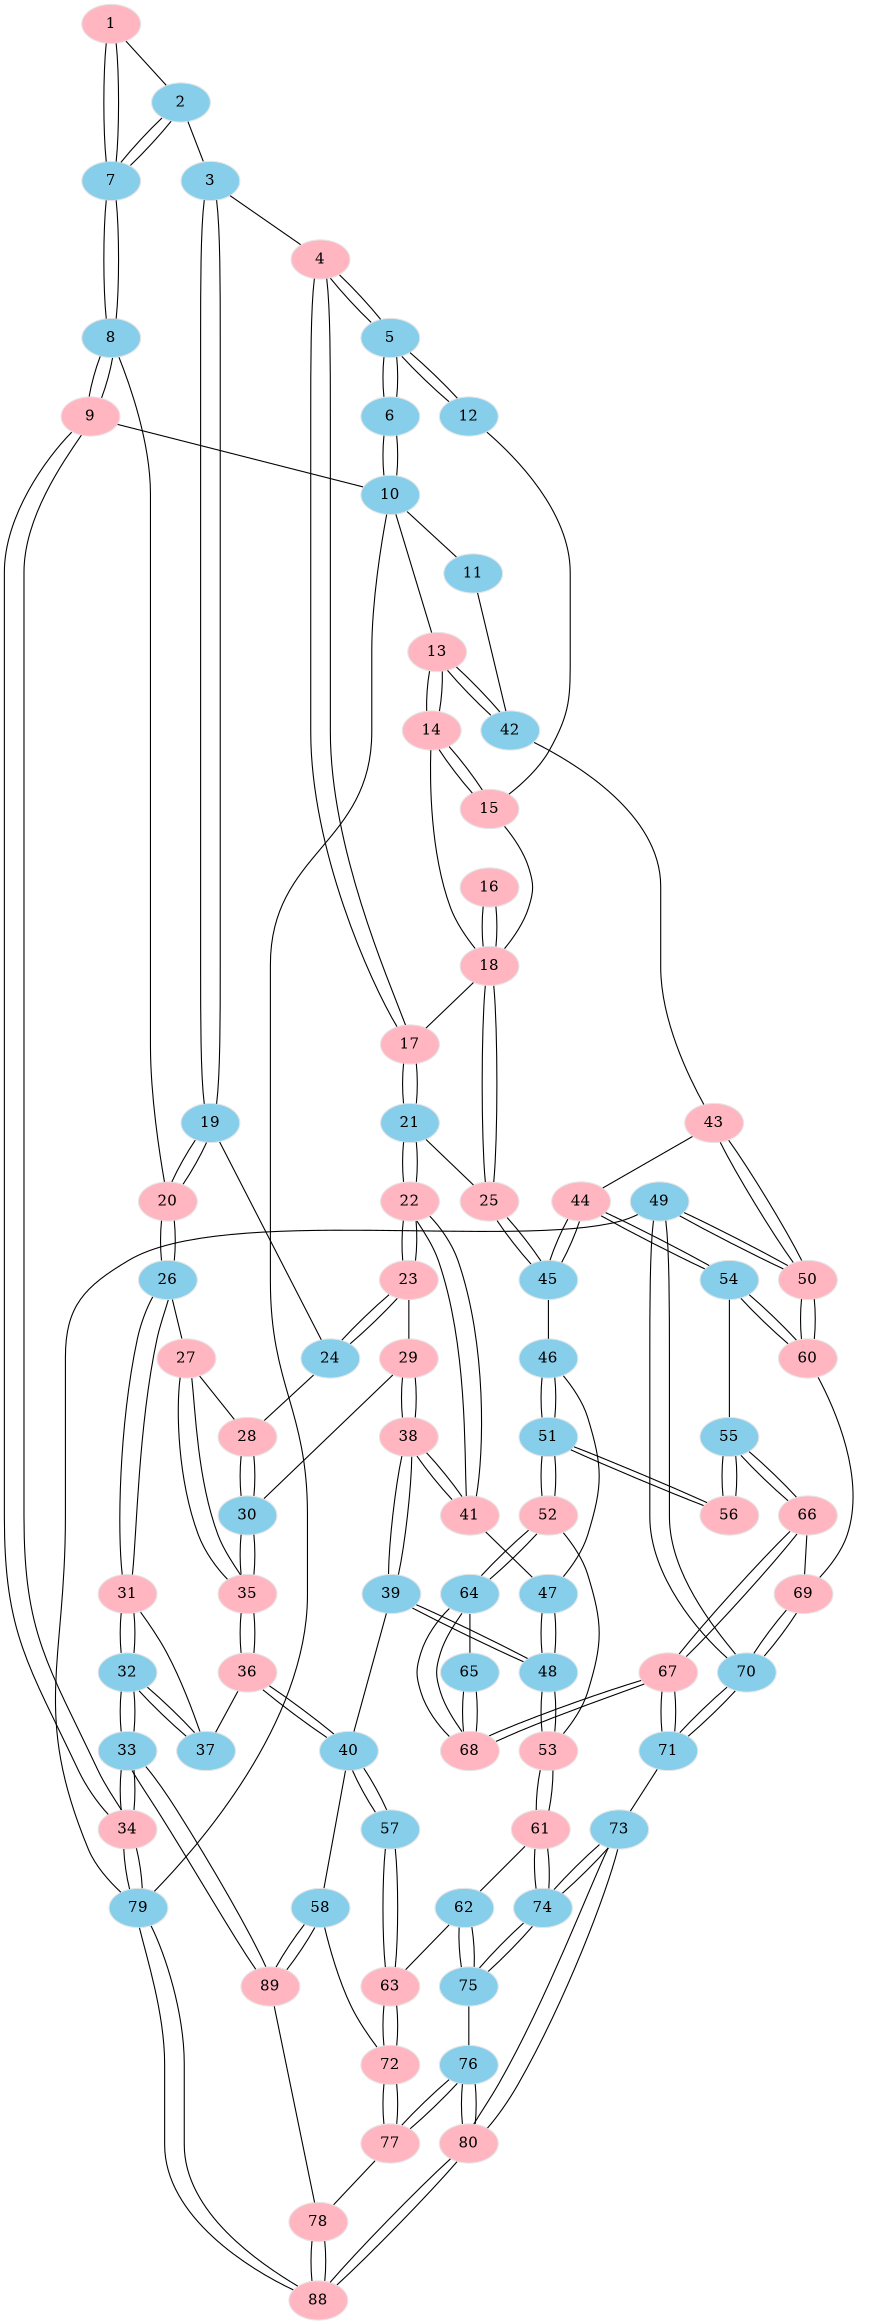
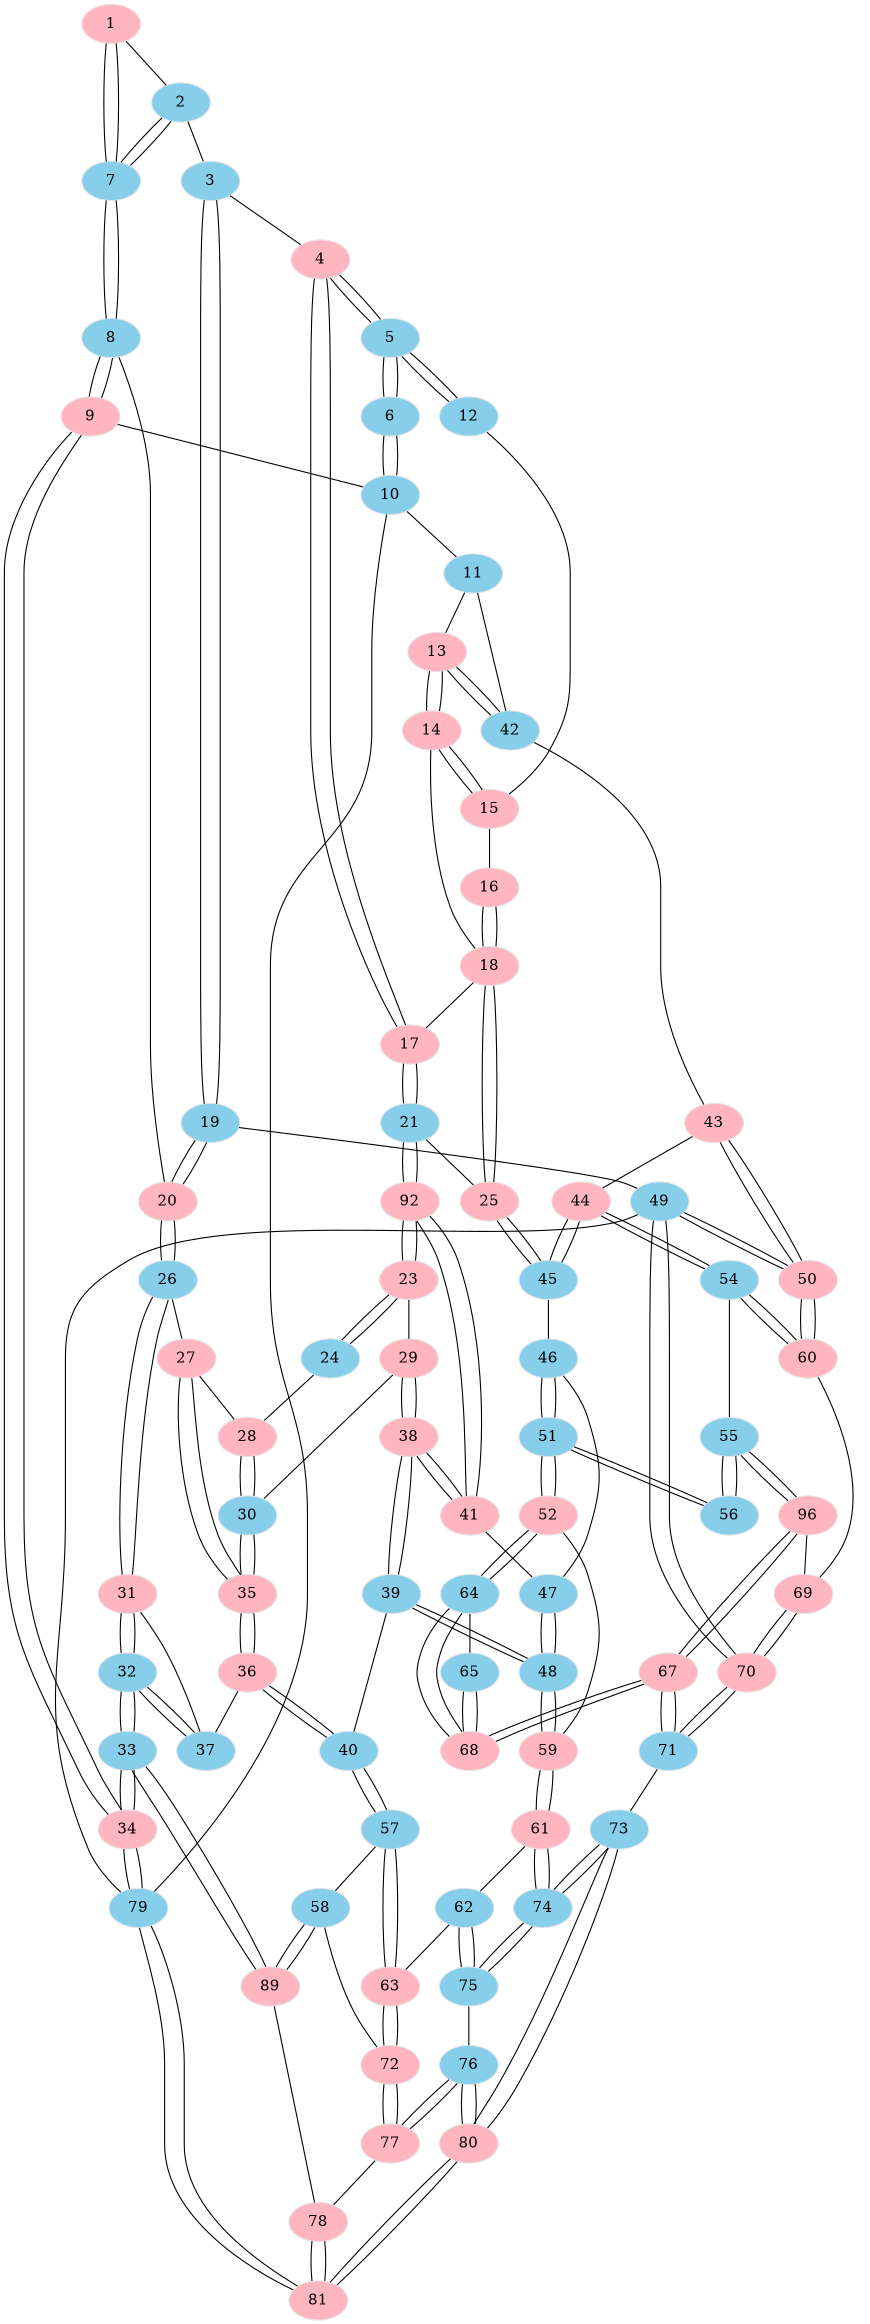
edge "10" -- "13": now "11" -- "13"
edge "15" -- "18": now "15" -- "16"
node "22": label "22" -> "92"
edge "19" -- "24": now "19" -- "49"
node "56": fillcolor lightpink -> skyblue
node "66": label "66" -> "96"
node "70": fillcolor skyblue -> lightpink
node "53": label "53" -> "59"
edge "40" -- "58": now "57" -- "58"
node "88": label "88" -> "81"
